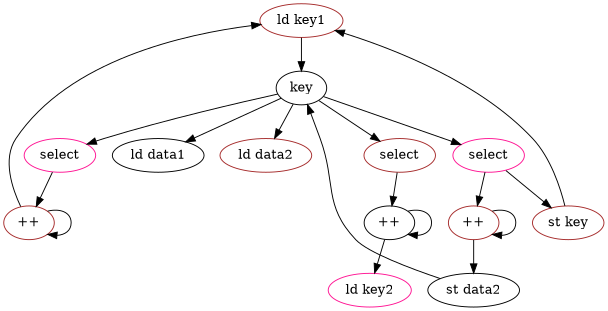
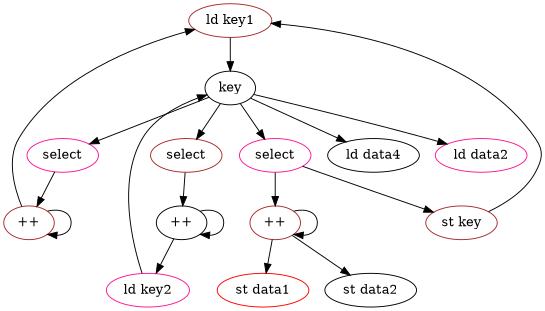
node "ld data1": label "ld data1" -> "ld data4"
node "ld data2": color brown -> deeppink
edge "st data2" -> "key": now "ld key2" -> "key"
node "st data1": added
